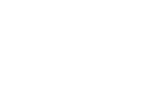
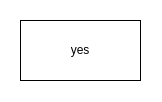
node "yes": added
